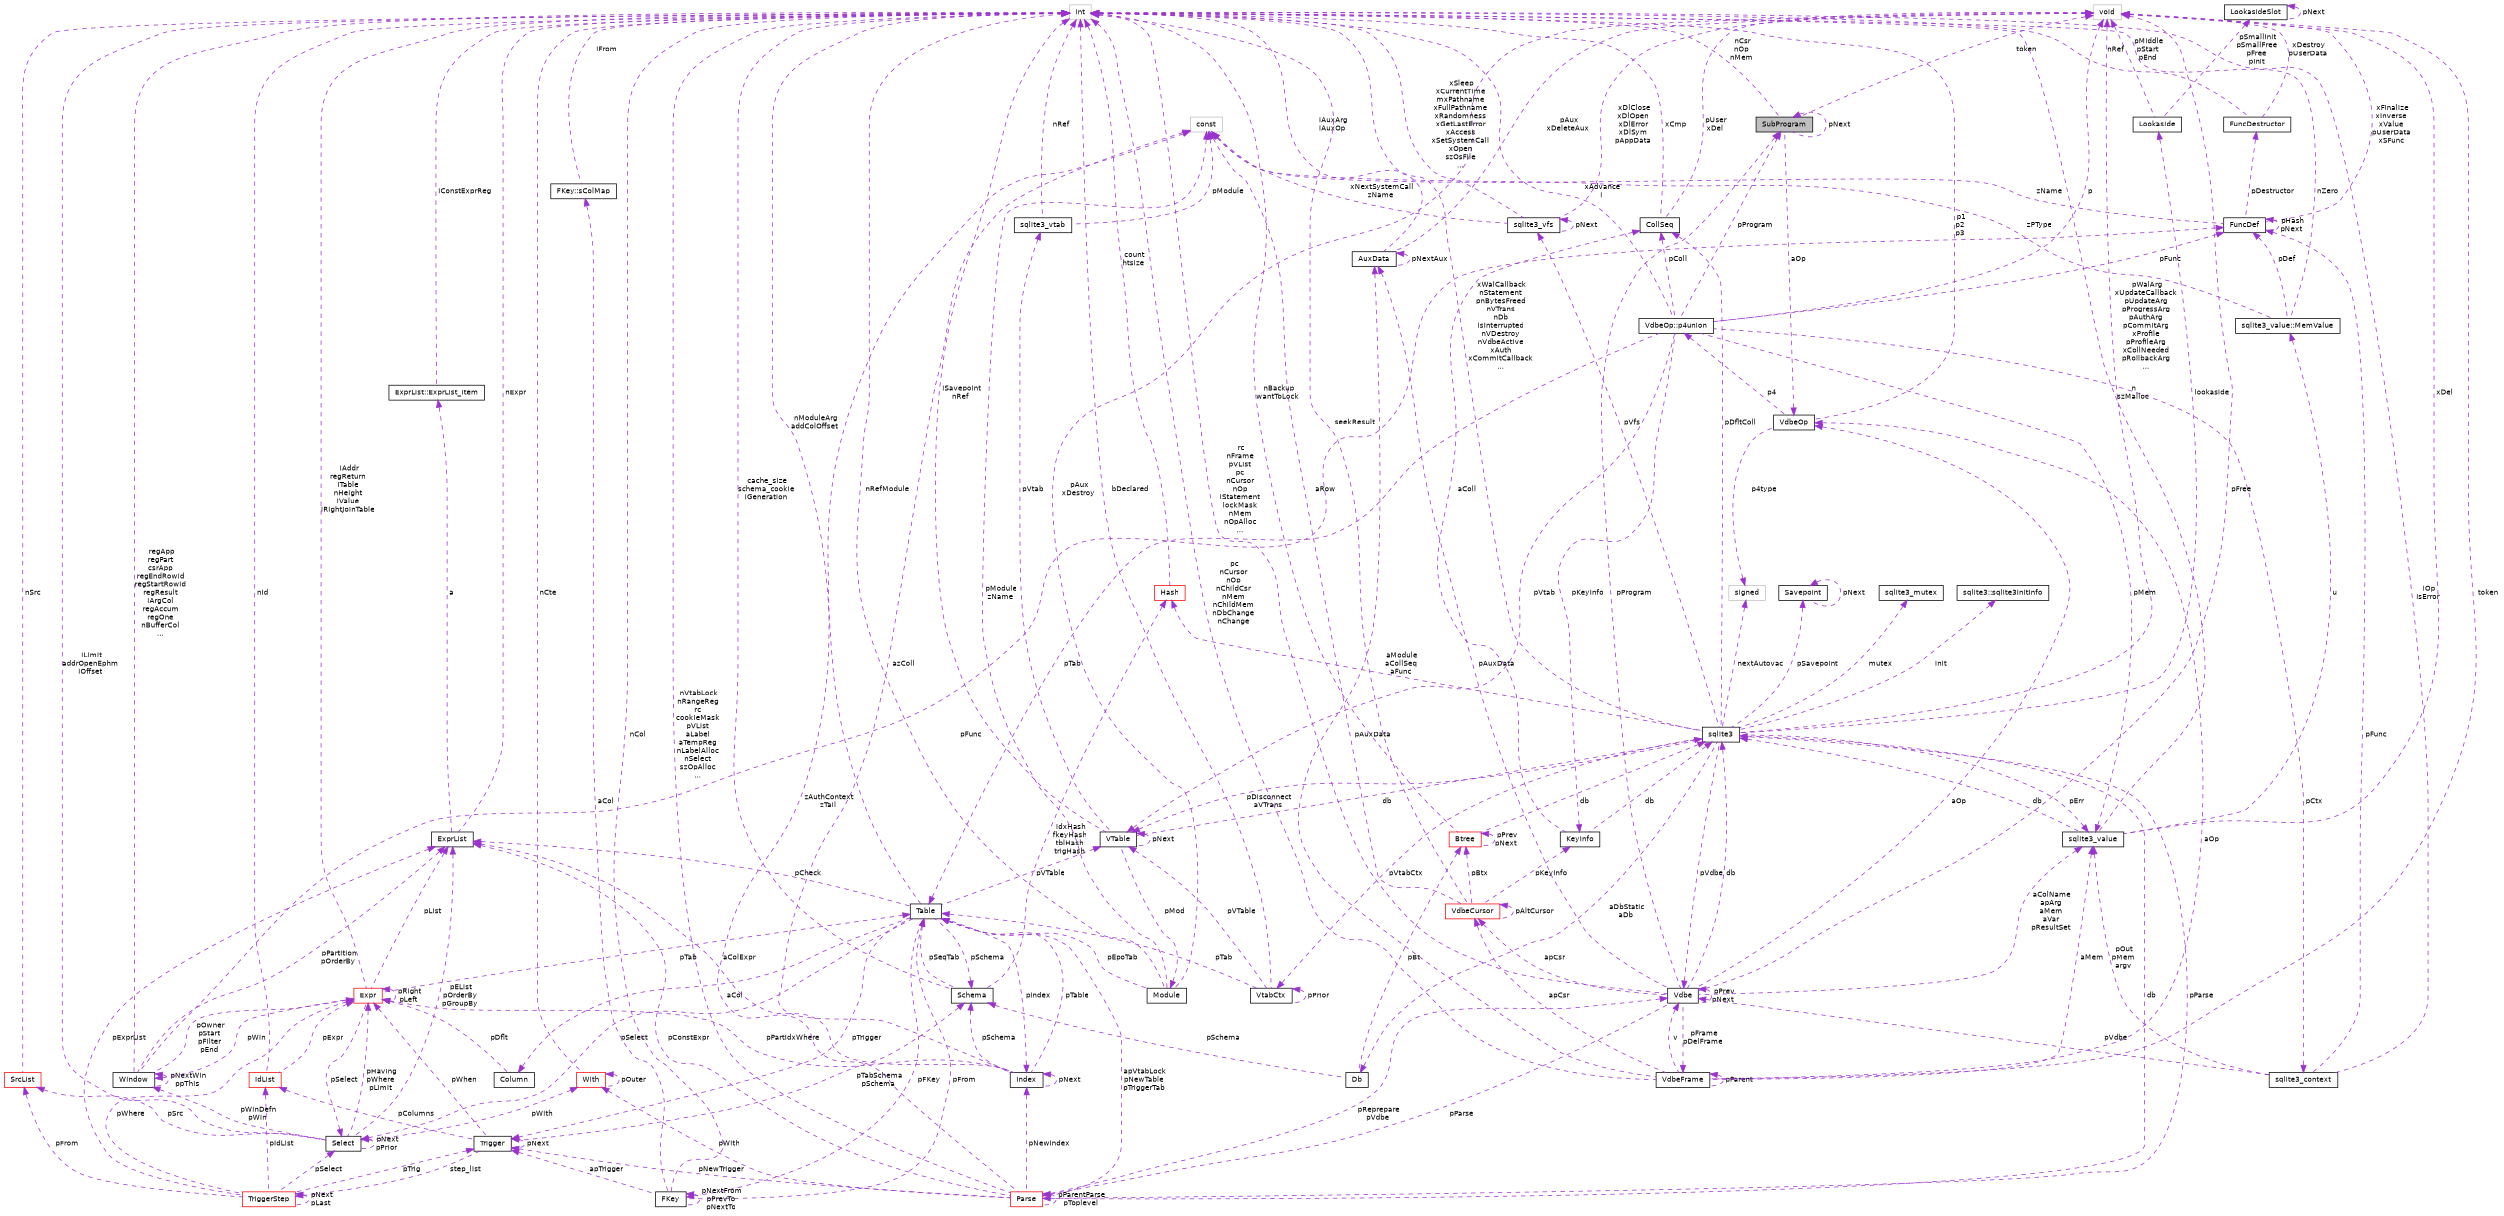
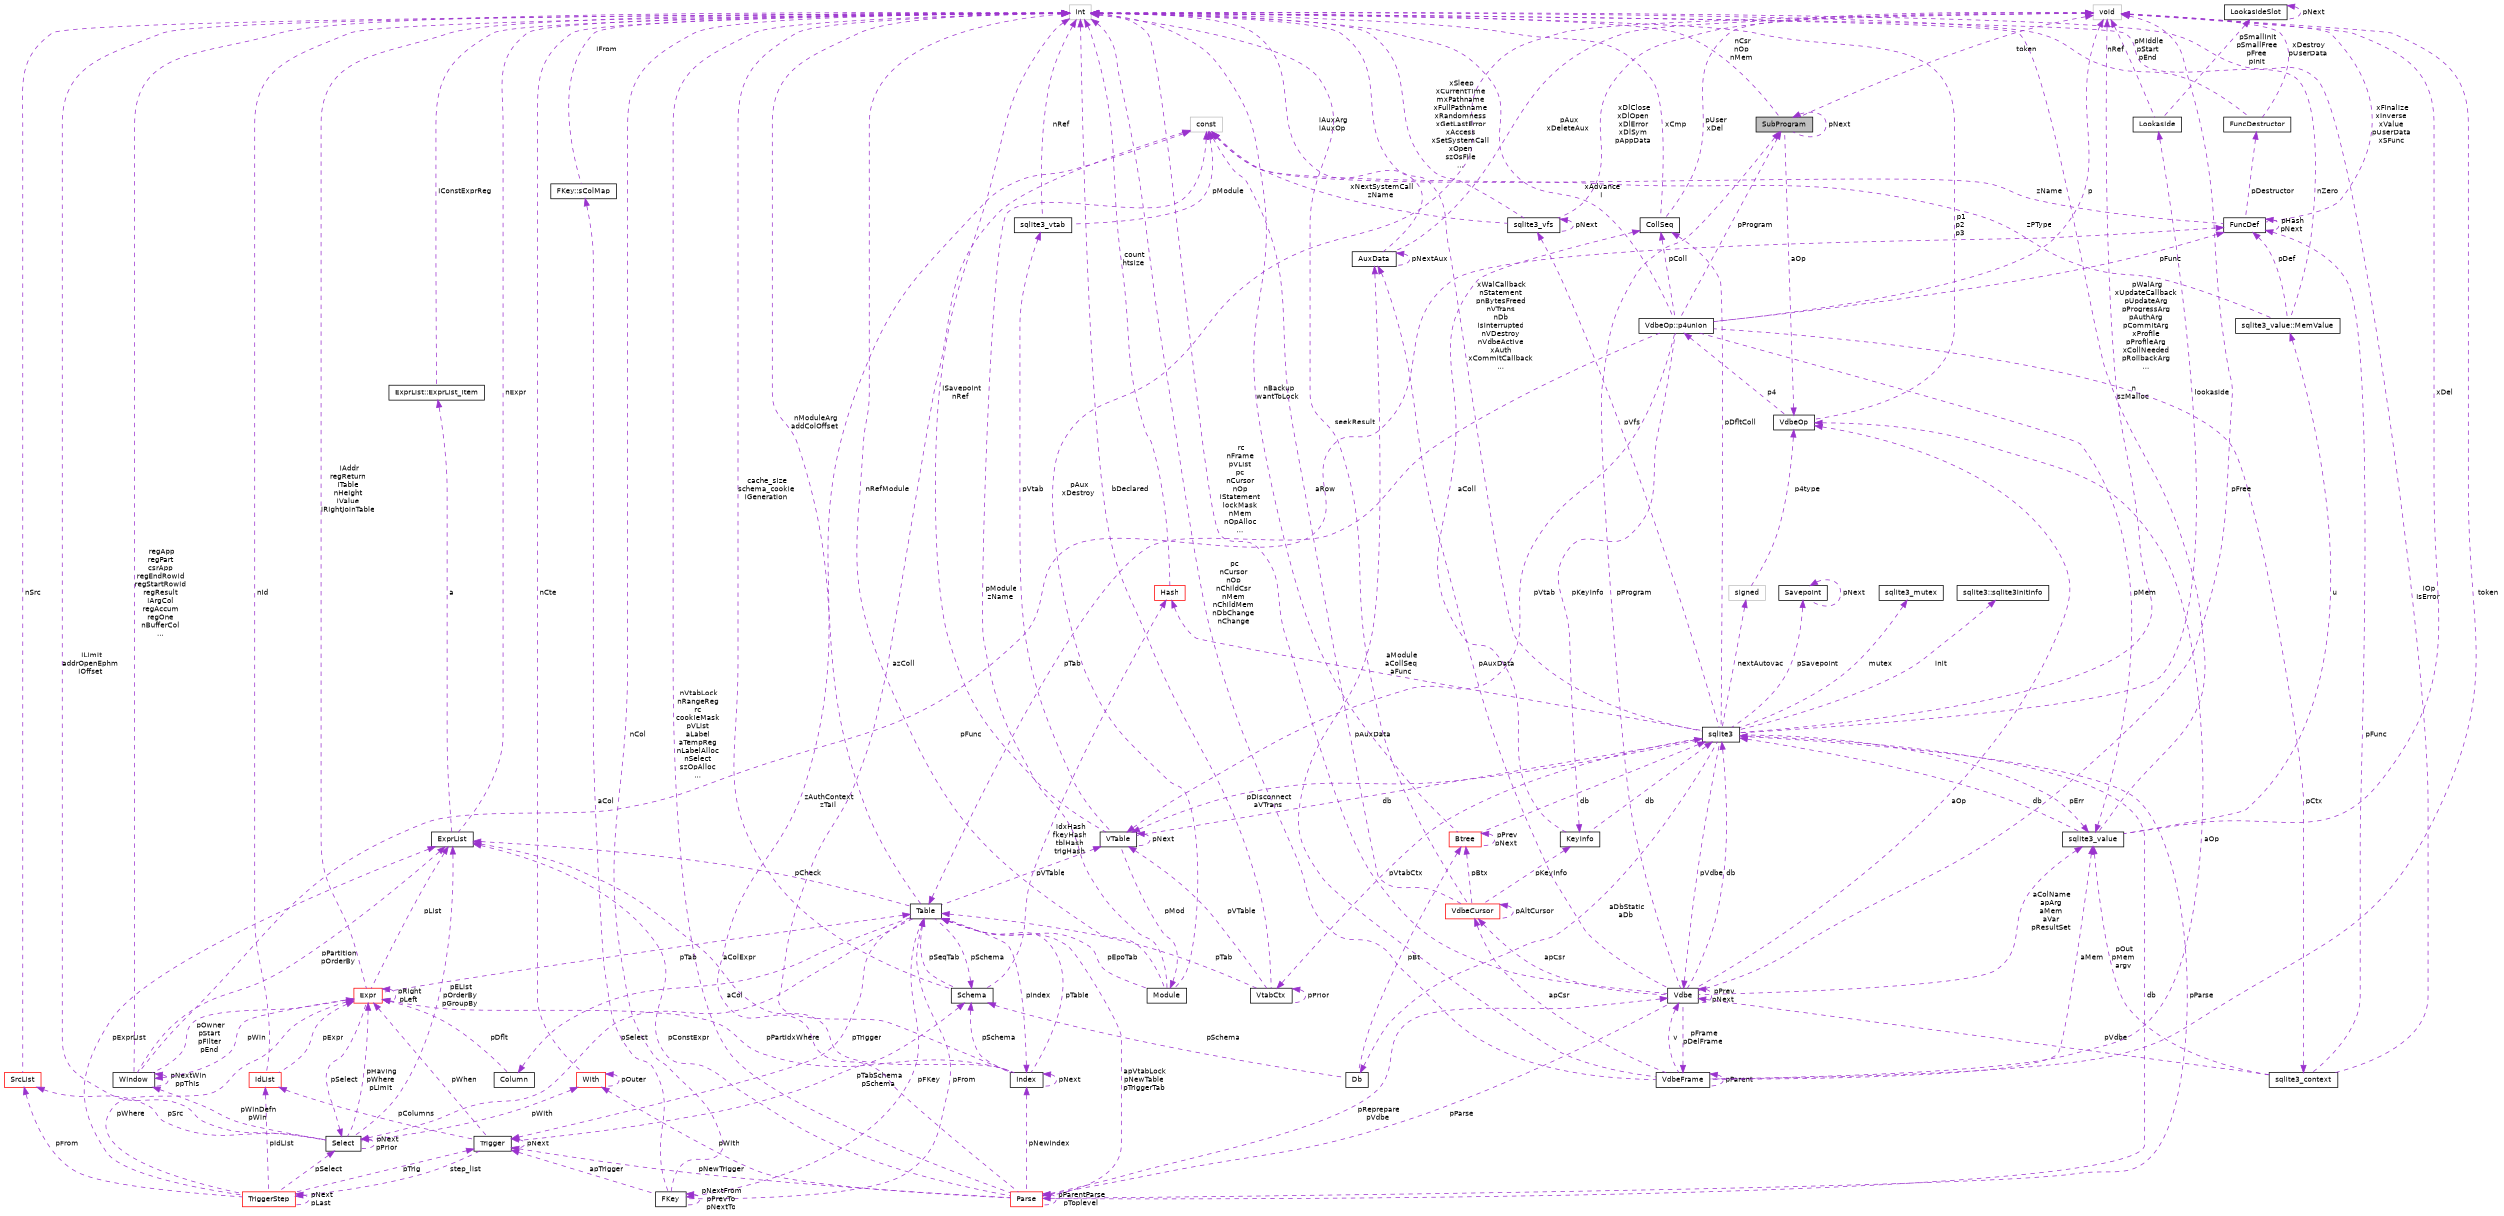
edge "VdbeOp" -> "signed": reversed
